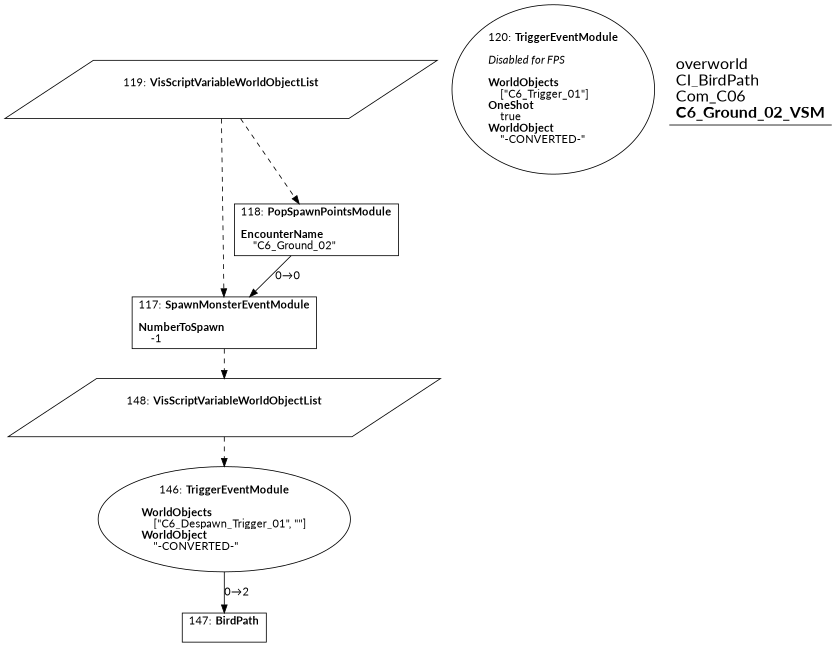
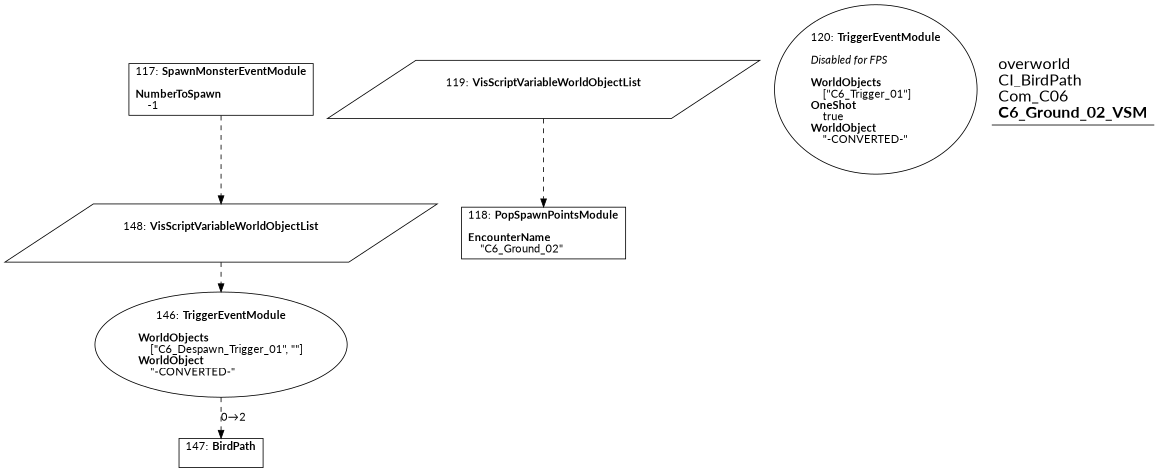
edge "119:" -> "117:": removed
edge "118:" -> "117:": removed, label "0→0"
edge "146:" -> "147:": style solid -> dashed
